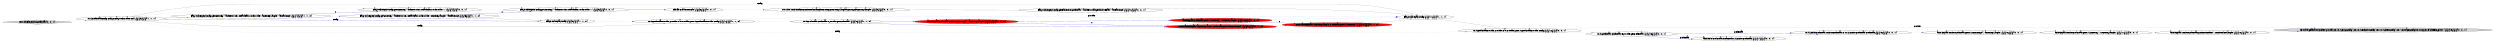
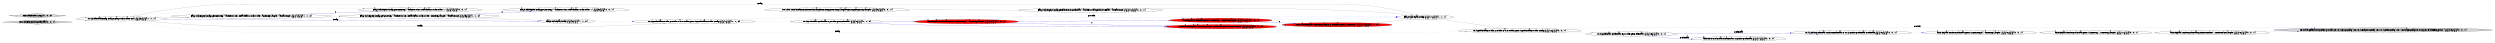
node "File file = folder.newFile()@@@6@@@['0', '0', '1']": removed
node "testWithFixedAWSKeys['1', '0', '0']": added
